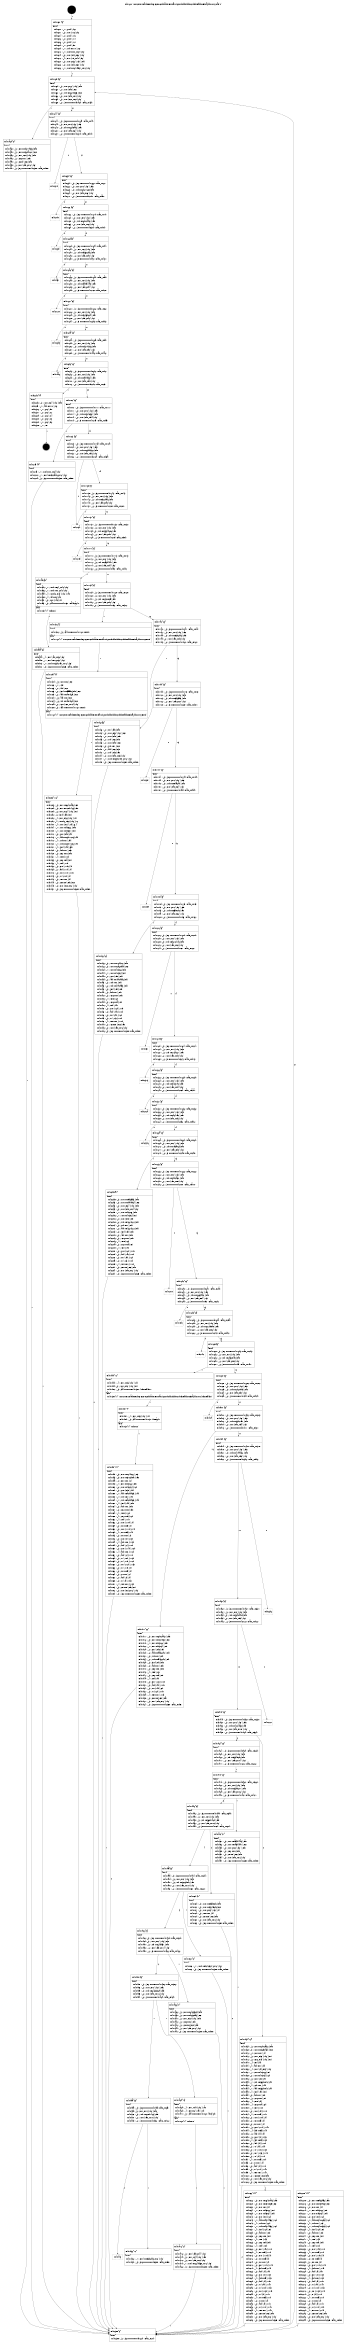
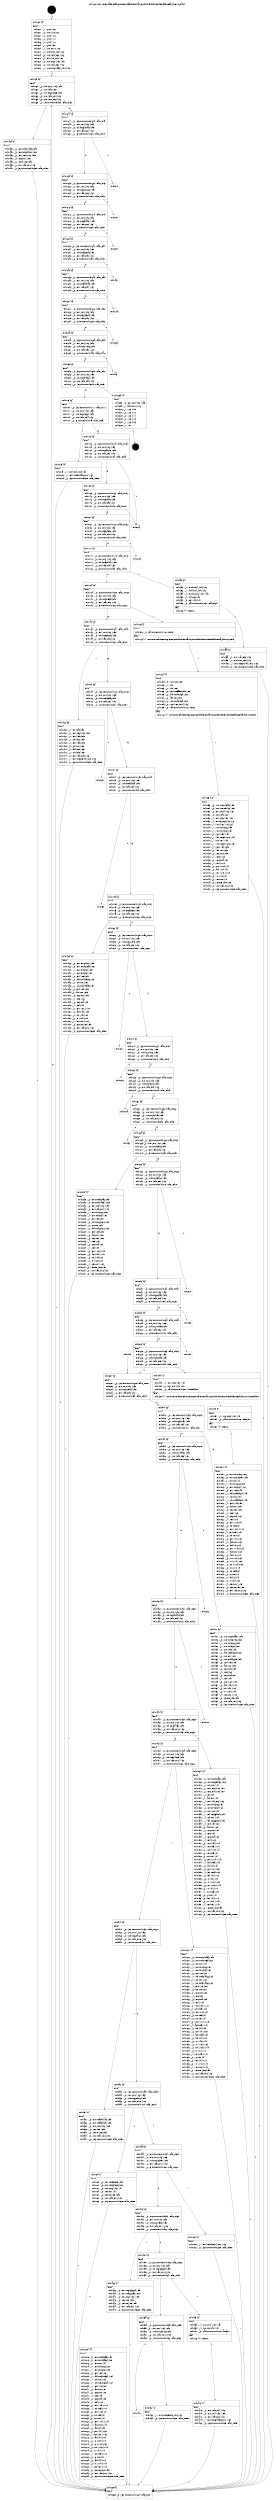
edge "0x4018e7 [25]" -> "0x401f29": reversed
edge "0x401b69 [164]" -> "0x401c28 [144]": now "0x401964 [25]" -> "0x401c28 [144]"
edge "0x401d56 [12]" -> "0x4023ee [5]": added, label "1"
